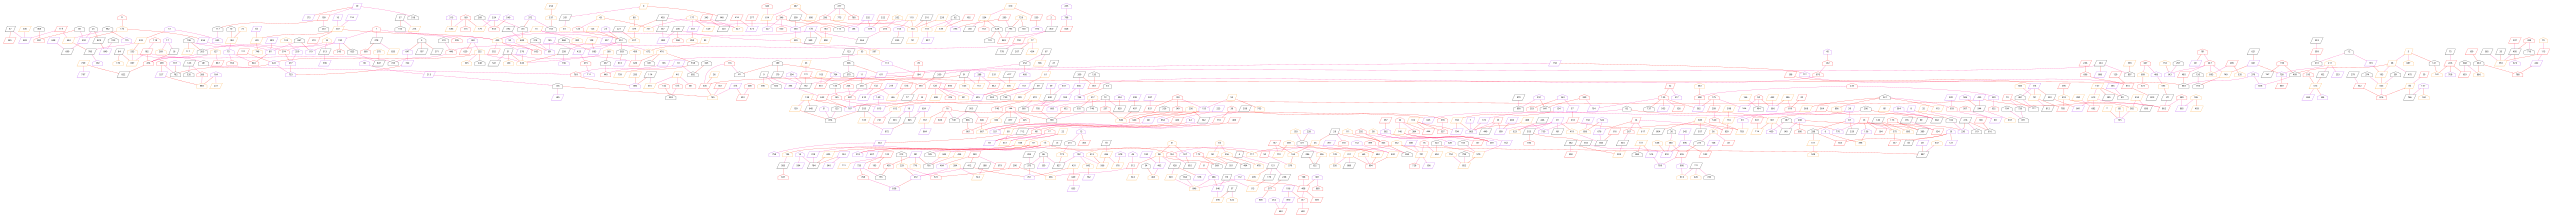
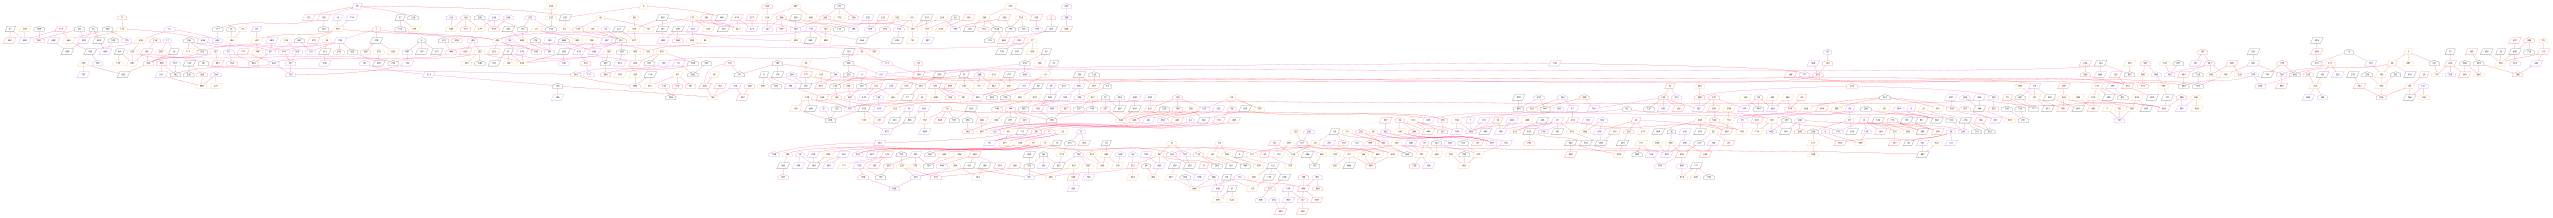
edge "89" -- "201": added
node "368": added
edge "584" -- "635": now "584" -- "793"
node "841": color purple -> black
